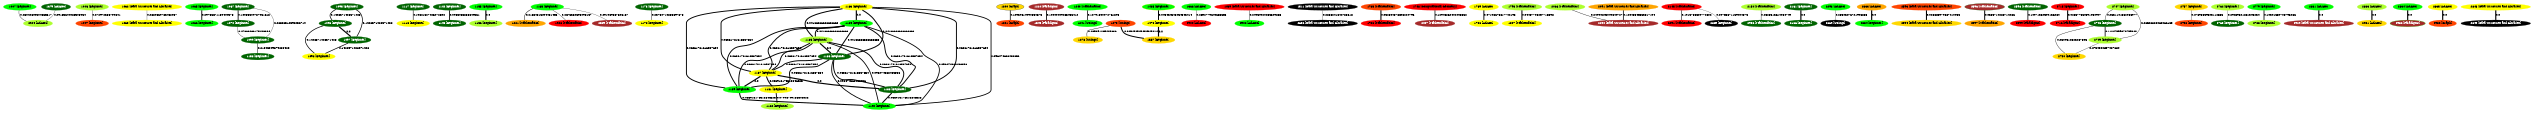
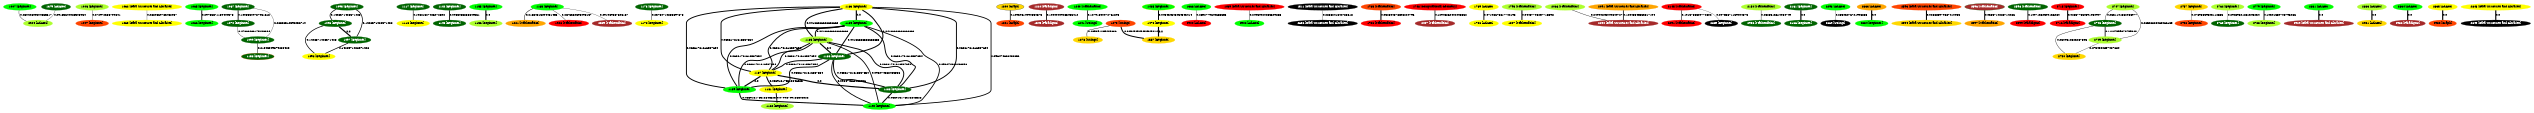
node "2932 [Paradigms]": color green -> brown
node "1158 [Beginner]": color darkgreen -> orangered
